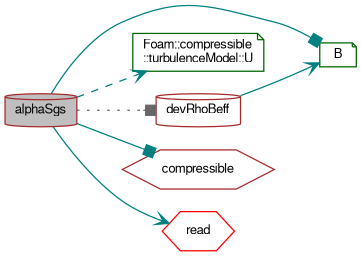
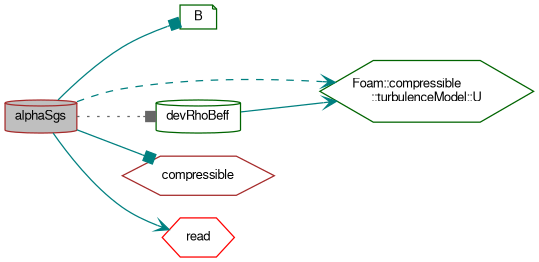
node "Foam::compressible ::turbulenceModel::U": shape note -> hexagon
edge "devRhoBeff" -> "B": now "devRhoBeff" -> "Foam::compressible ::turbulenceModel::U"
node "devRhoBeff": color brown -> darkgreen
